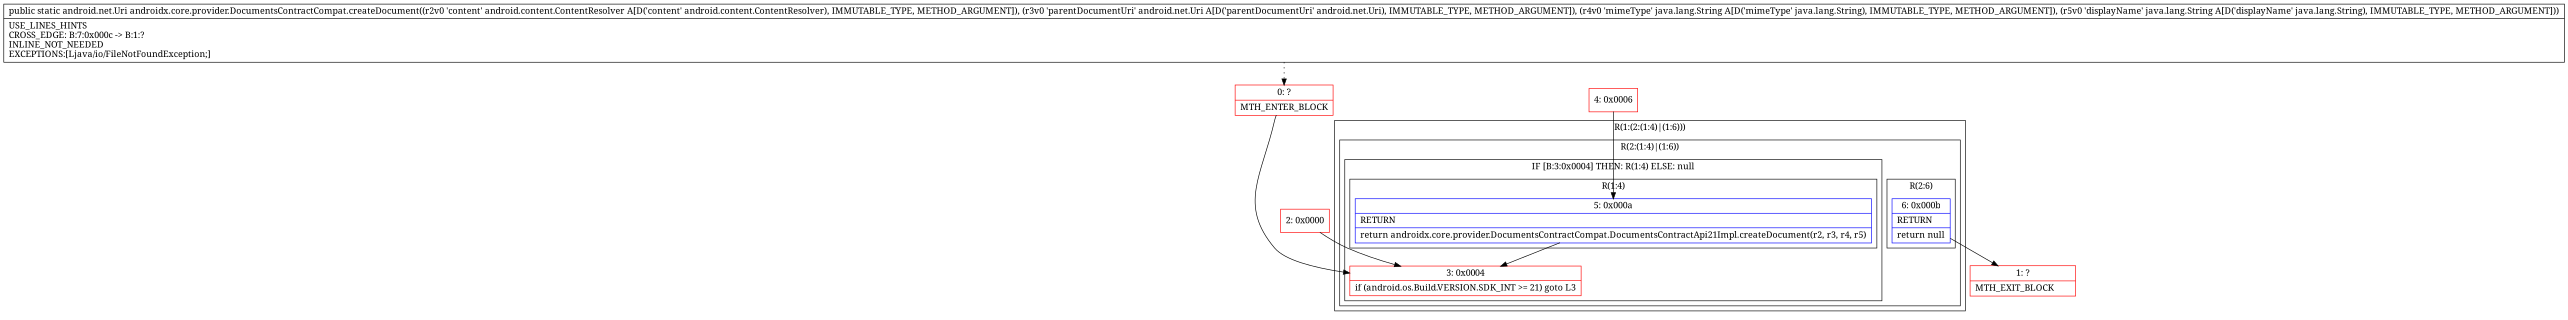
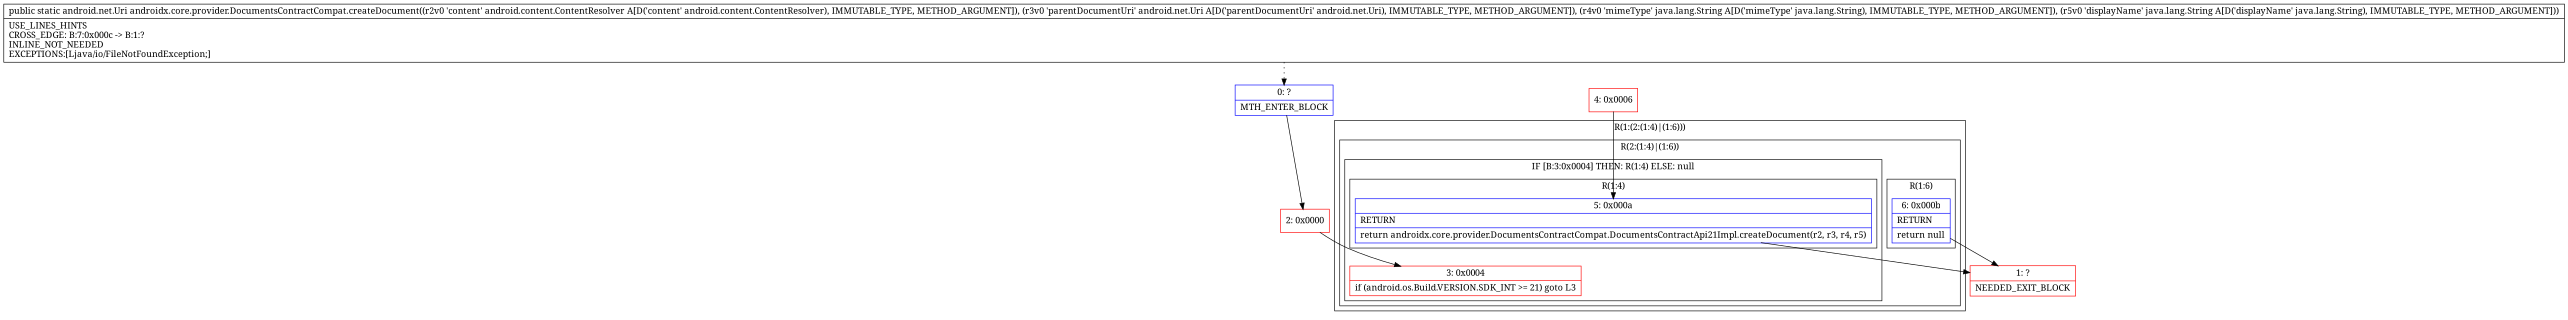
node "0: ?": color red -> blue
cluster "R(2:6)": label "R(2:6)" -> "R(1:6)"
edge "0: ?" -> "3: 0x0004": now "0: ?" -> "2: 0x0000"
edge "5: 0x000a" -> "3: 0x0004": now "5: 0x000a" -> "1: ?"
node "1: ?": text "MTH_EXIT_BLOCK" -> "NEEDED_EXIT_BLOCK"
